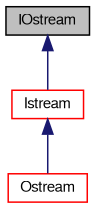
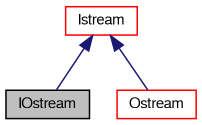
edge "Istream" -> "IOstream": reversed
